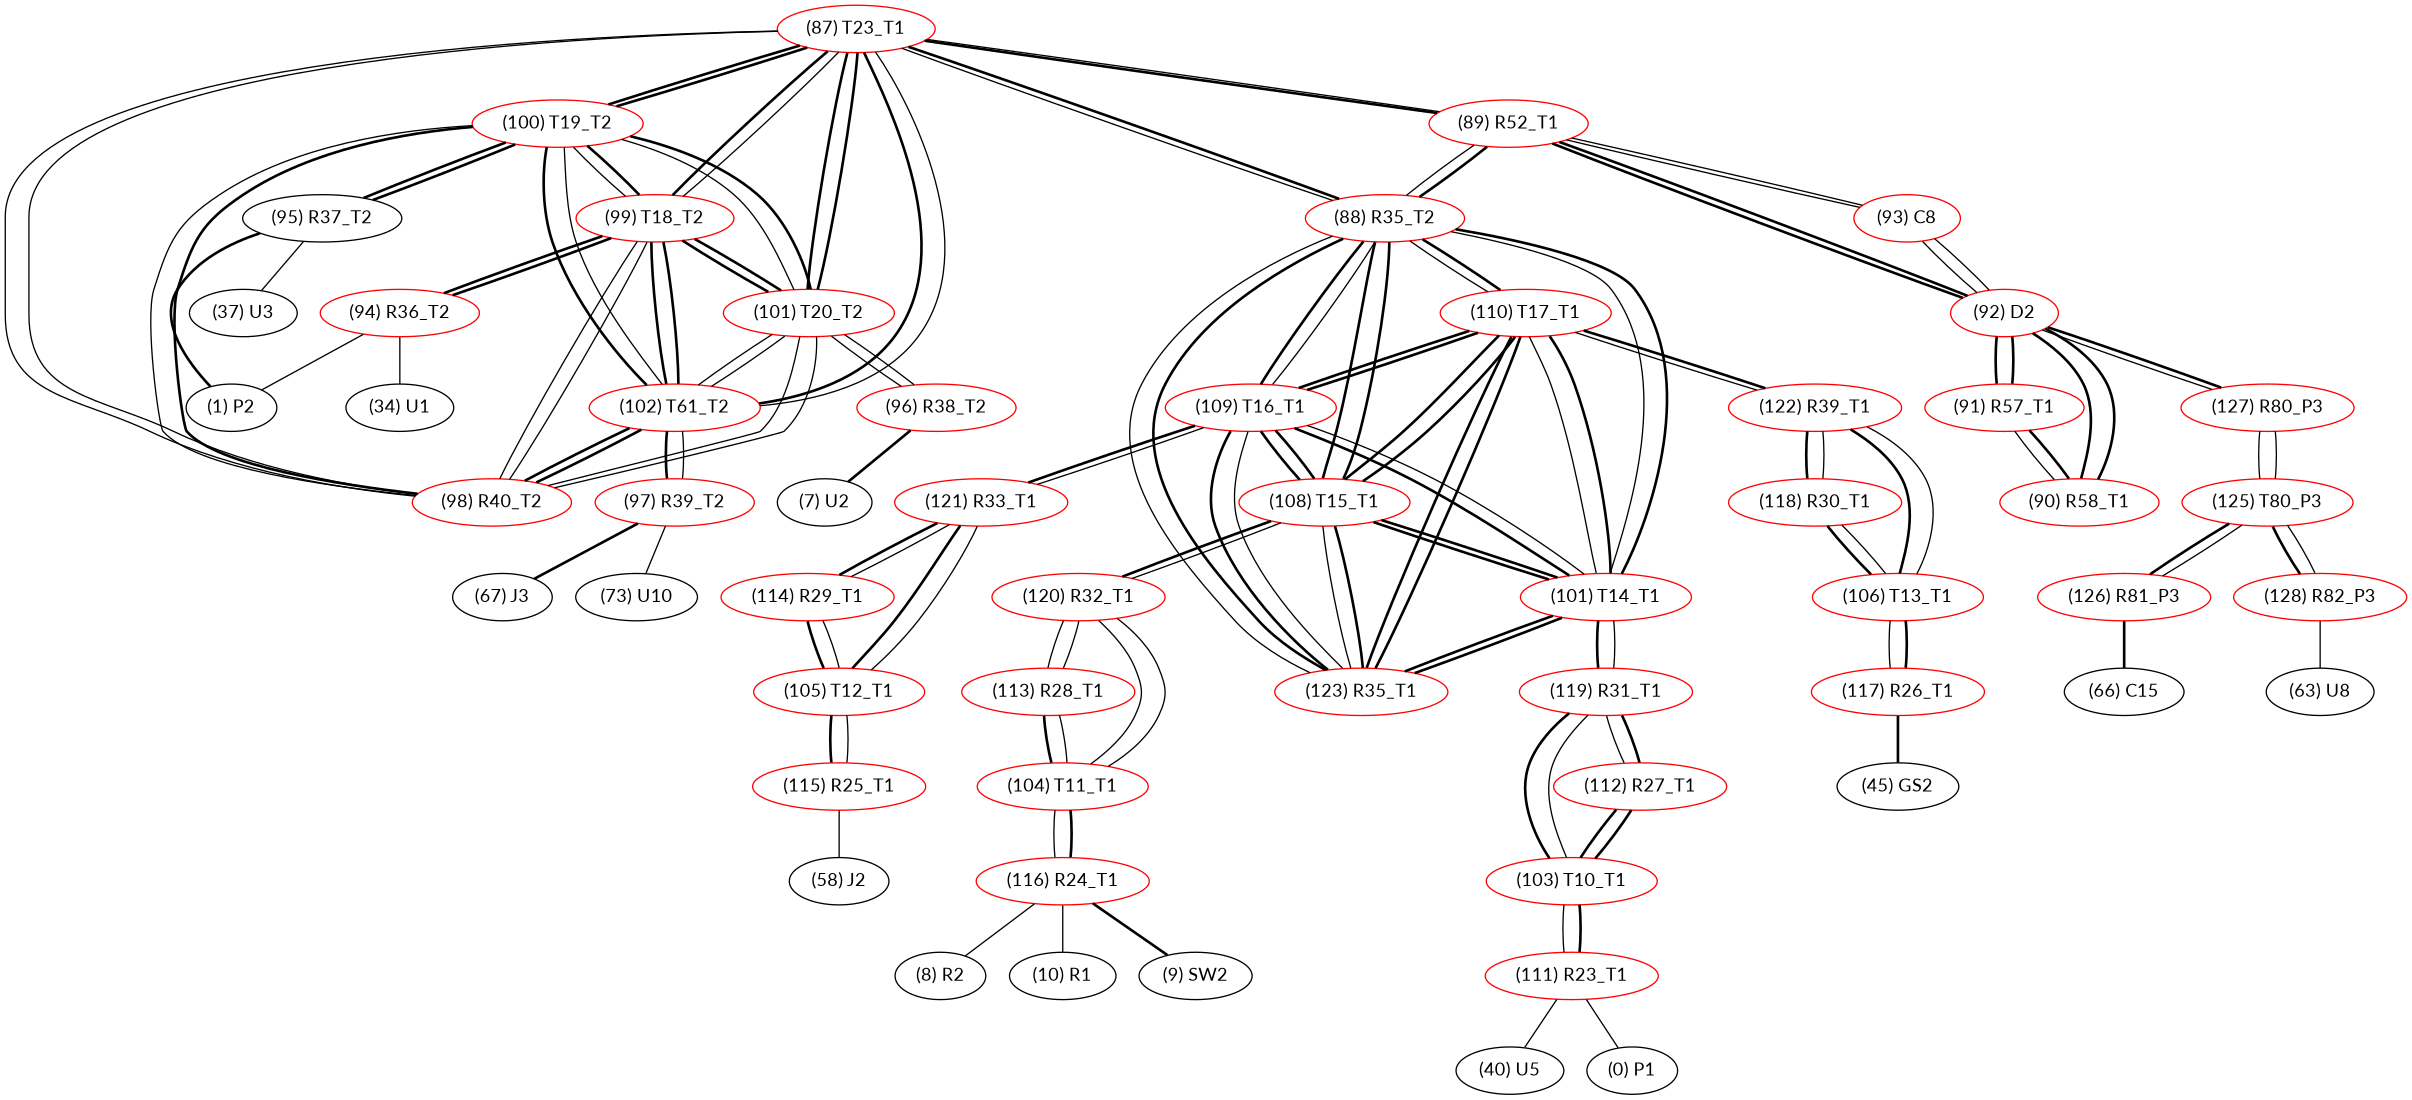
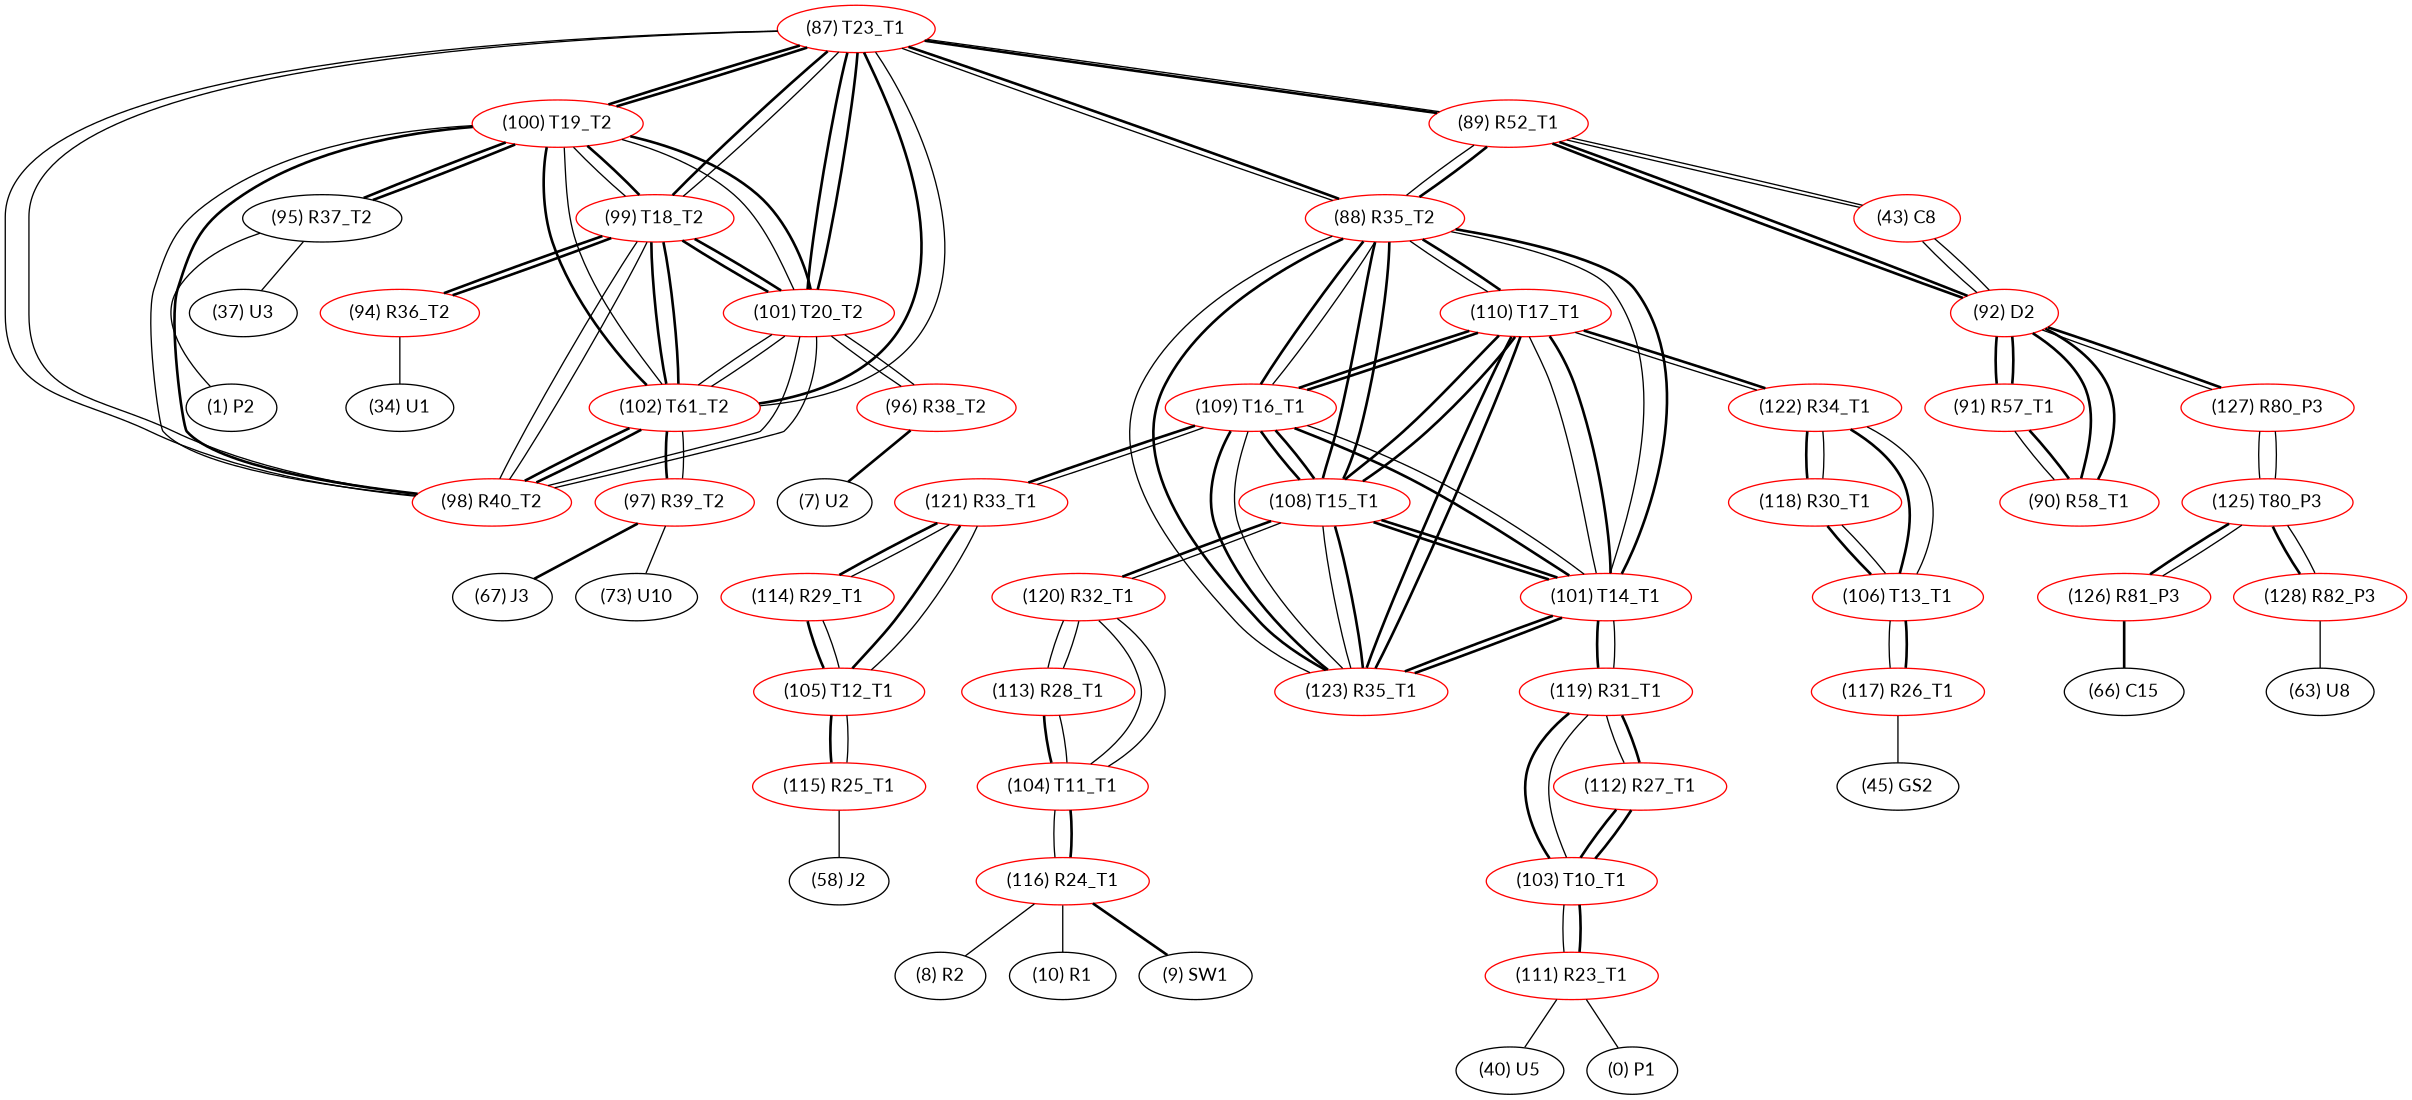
node "(93) C8": label "(93) C8" -> "(43) C8"
edge "(95) R37_T2" -- "(1) P2": style bold -> solid
edge "(94) R36_T2" -- "(1) P2": removed
node "(122) R39_T1": label "(122) R39_T1" -> "(122) R34_T1"
edge "(117) R26_T1" -- "(45) GS2": style bold -> solid
node "(9) SW2": label "(9) SW2" -> "(9) SW1"
